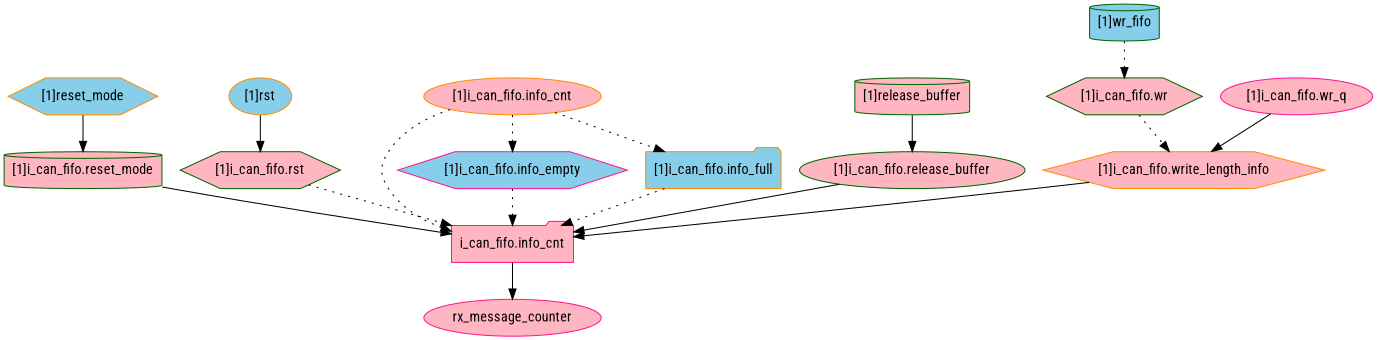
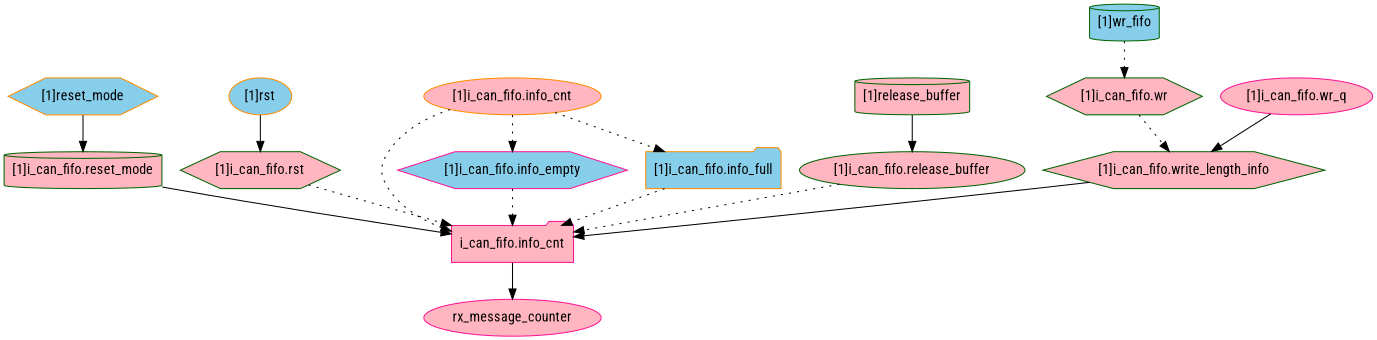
node "[1]i_can_fifo.write_length_info": color darkorange -> darkgreen
edge "[1]i_can_fifo.release_buffer" -> "i_can_fifo.info_cnt": style solid -> dotted
